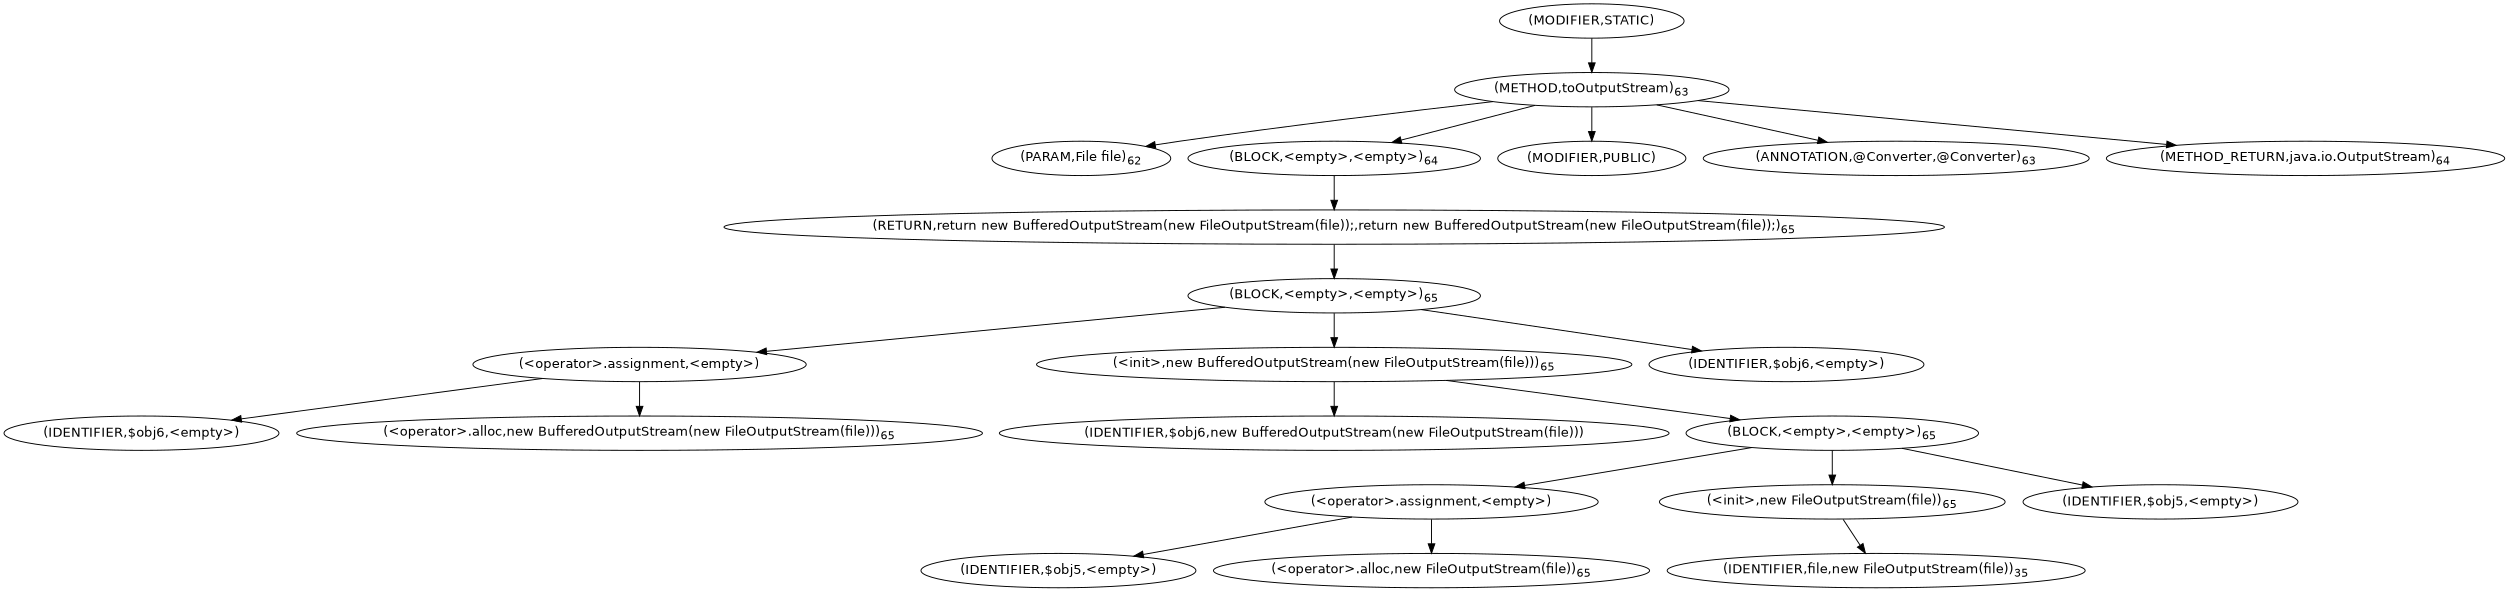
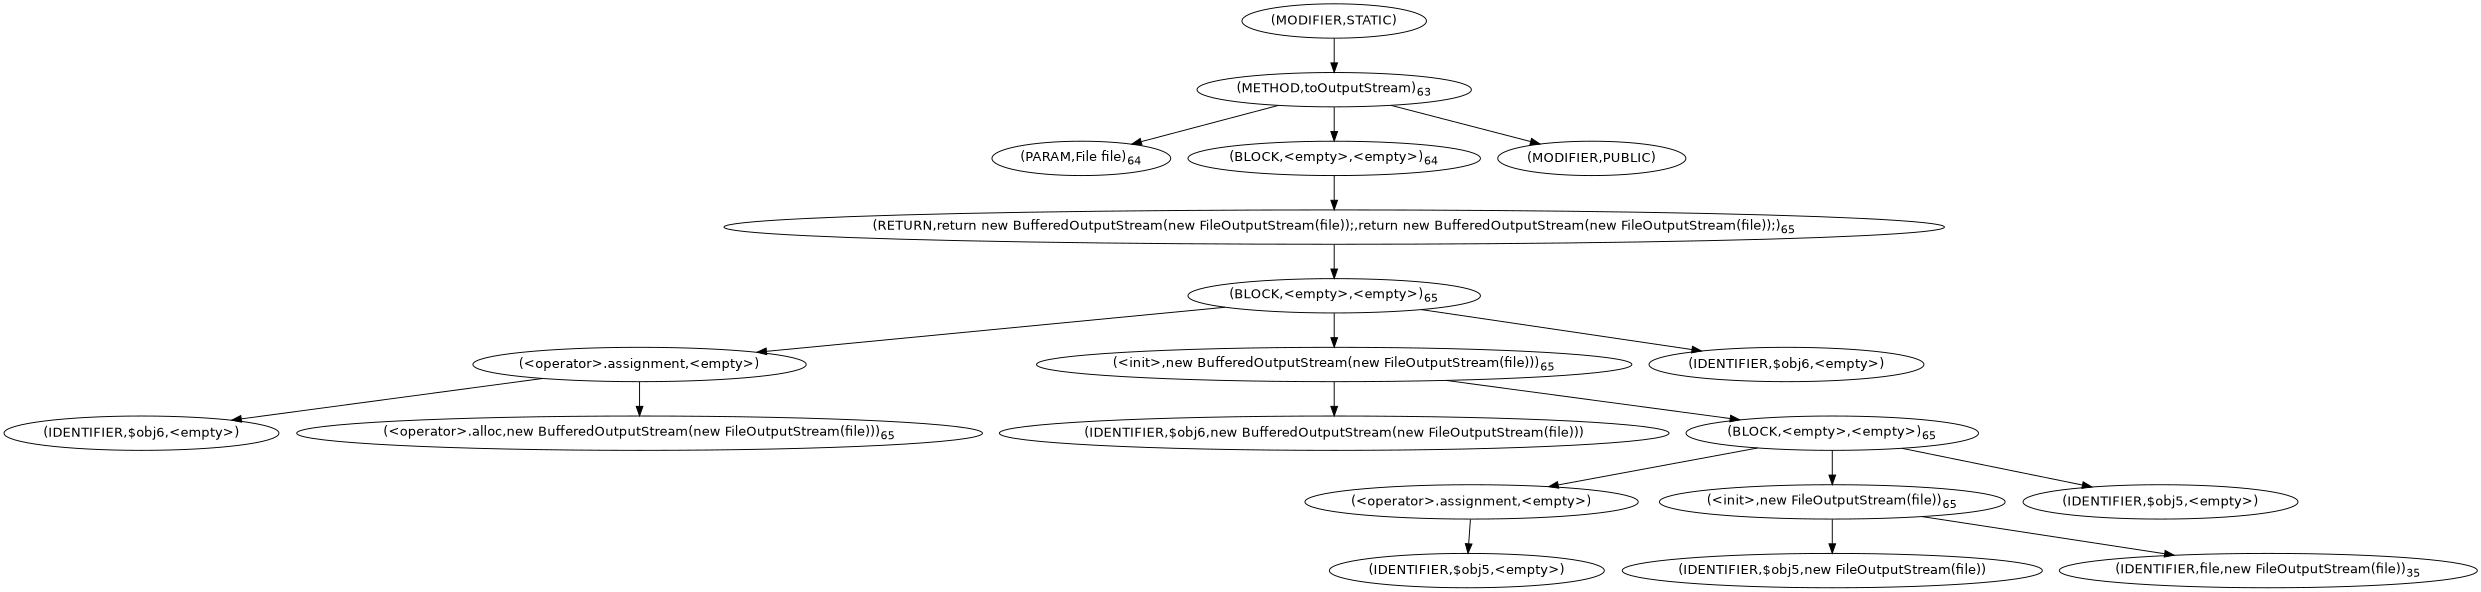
node "(PARAM,File file)": text "62" -> "64"
node "(ANNOTATION,@Converter,@Converter)": removed
node "(METHOD_RETURN,java.io.OutputStream)": removed
node "(<operator>.alloc,new FileOutputStream(file))": removed
node "(IDENTIFIER,$obj5,new FileOutputStream(file))": added
